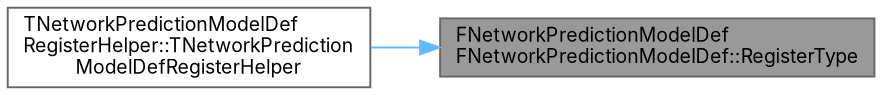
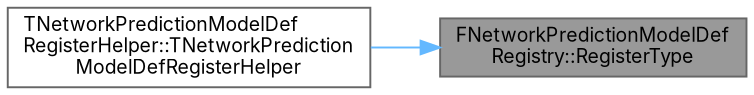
node "FNetworkPredictionModelDef FNetworkPredictionModelDef::RegisterType": label "FNetworkPredictionModelDef FNetworkPredictionModelDef::RegisterType" -> "FNetworkPredictionModelDef Registry::RegisterType"
